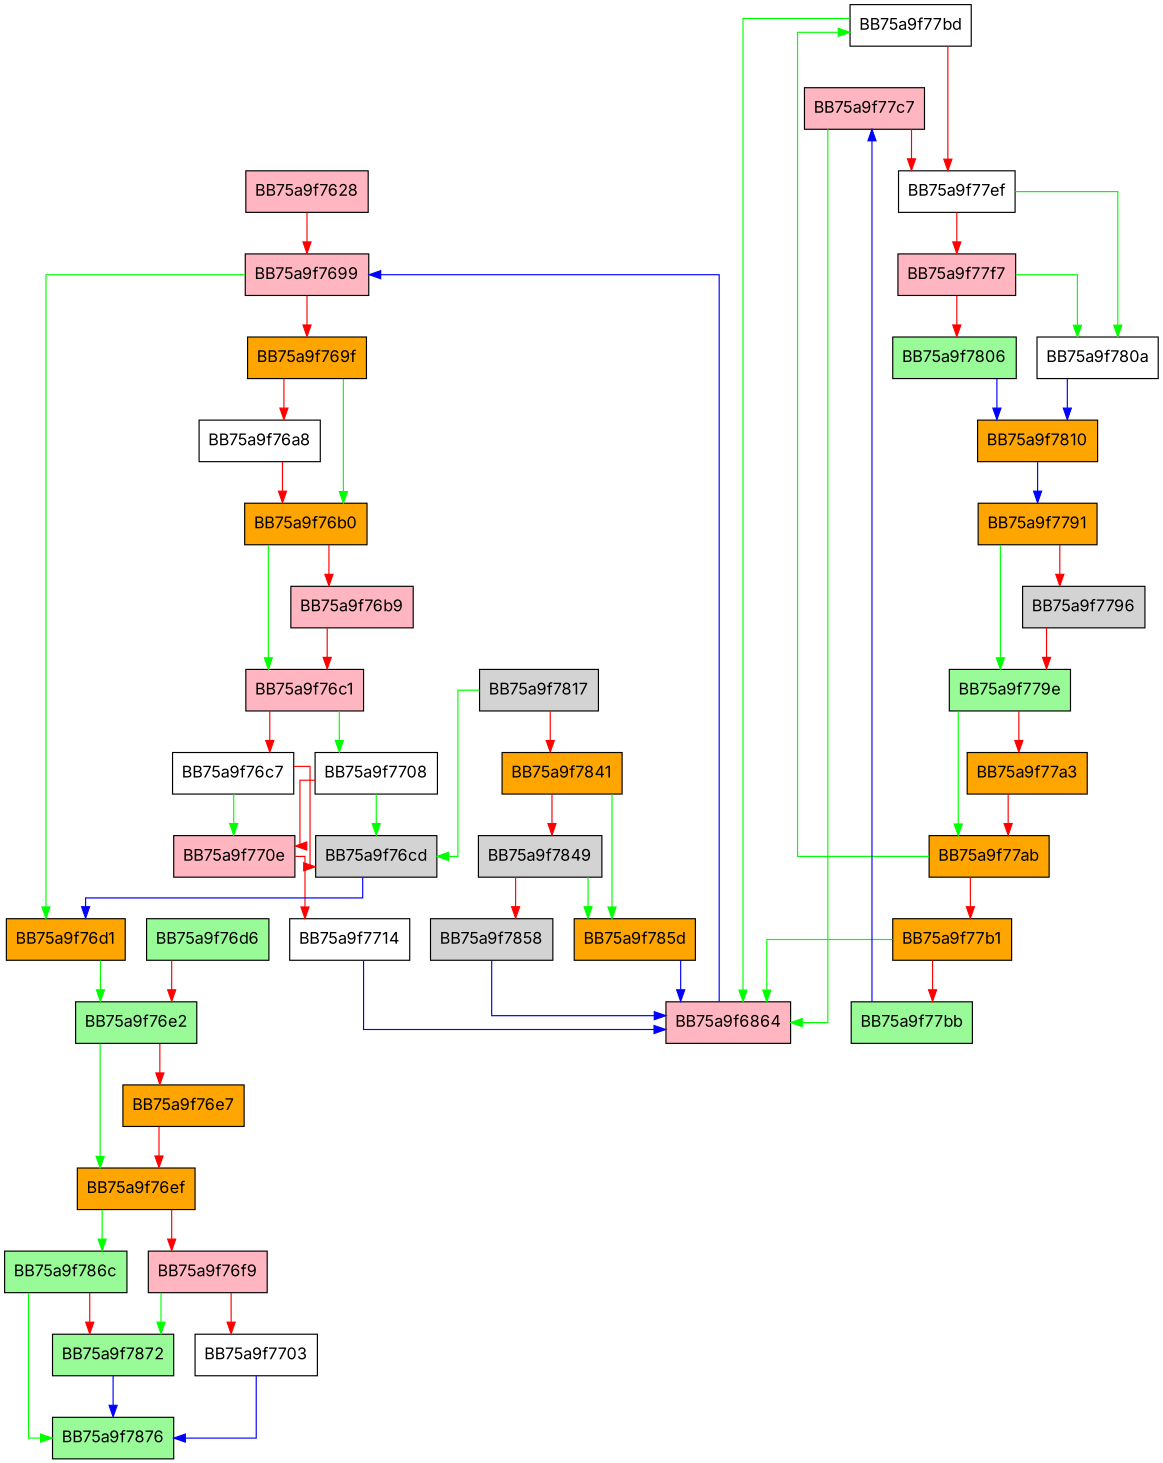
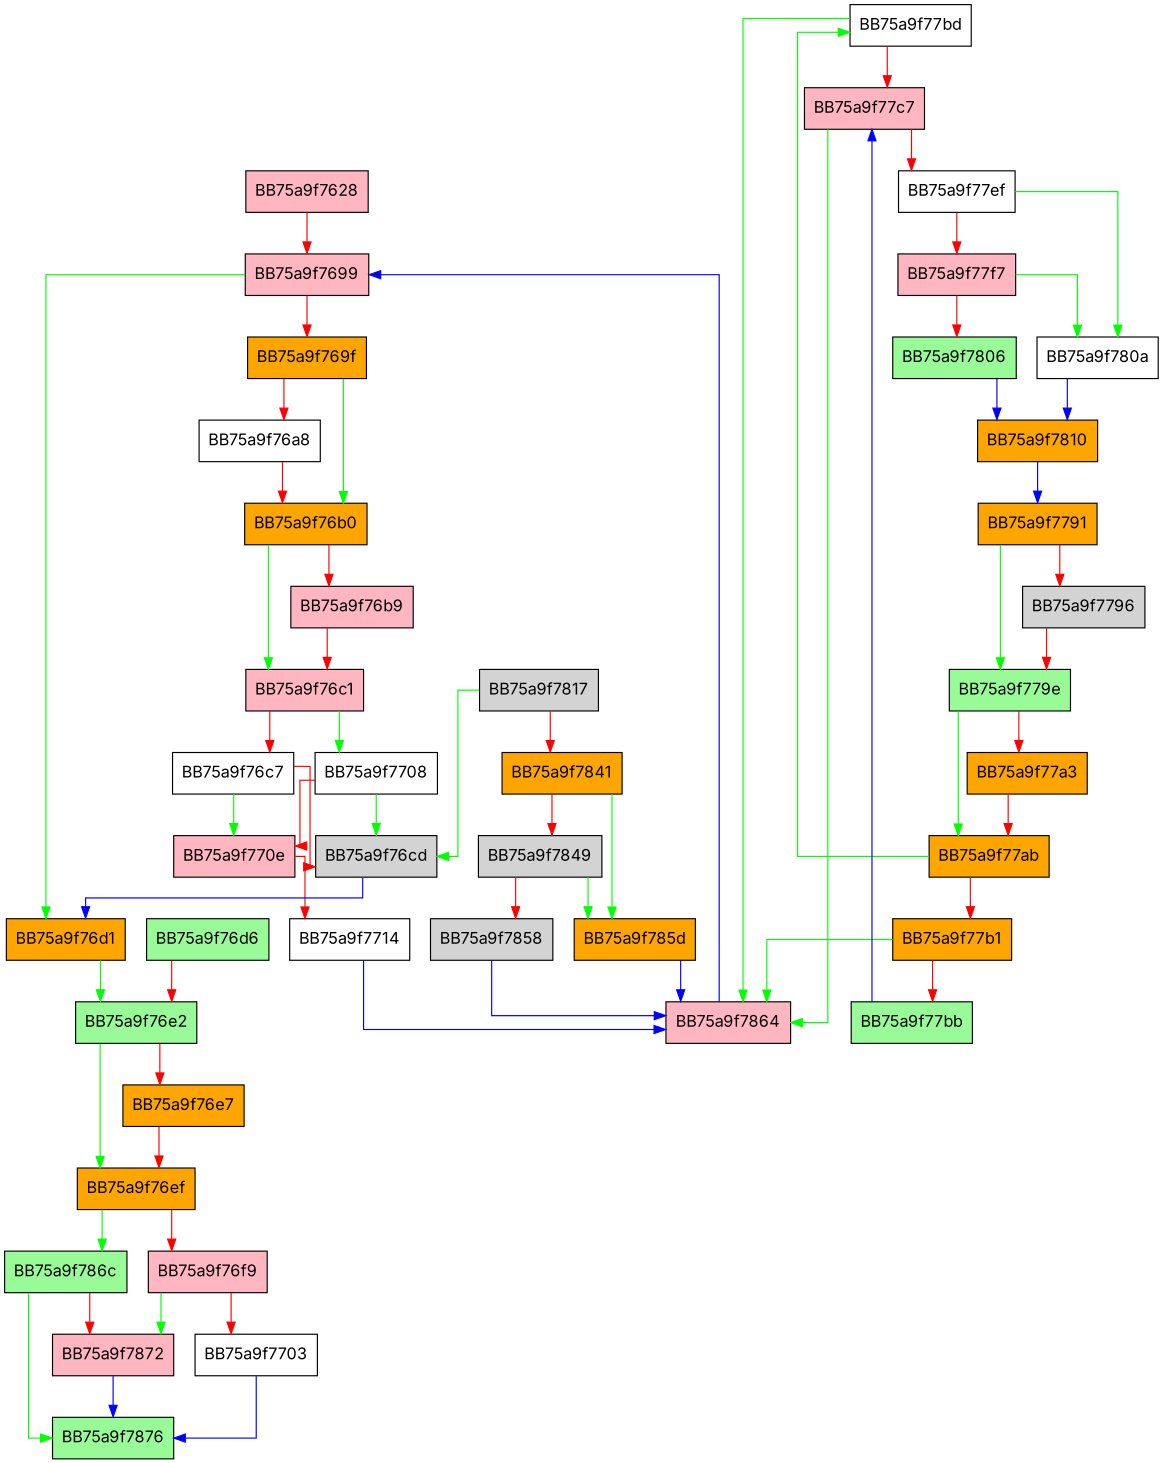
edge "BB75a9f77bd" -> "BB75a9f77ef": now "BB75a9f77bd" -> "BB75a9f77c7"
node "BB75a9f6864": label "BB75a9f6864" -> "BB75a9f7864"
node "BB75a9f7872": fillcolor palegreen -> lightpink
